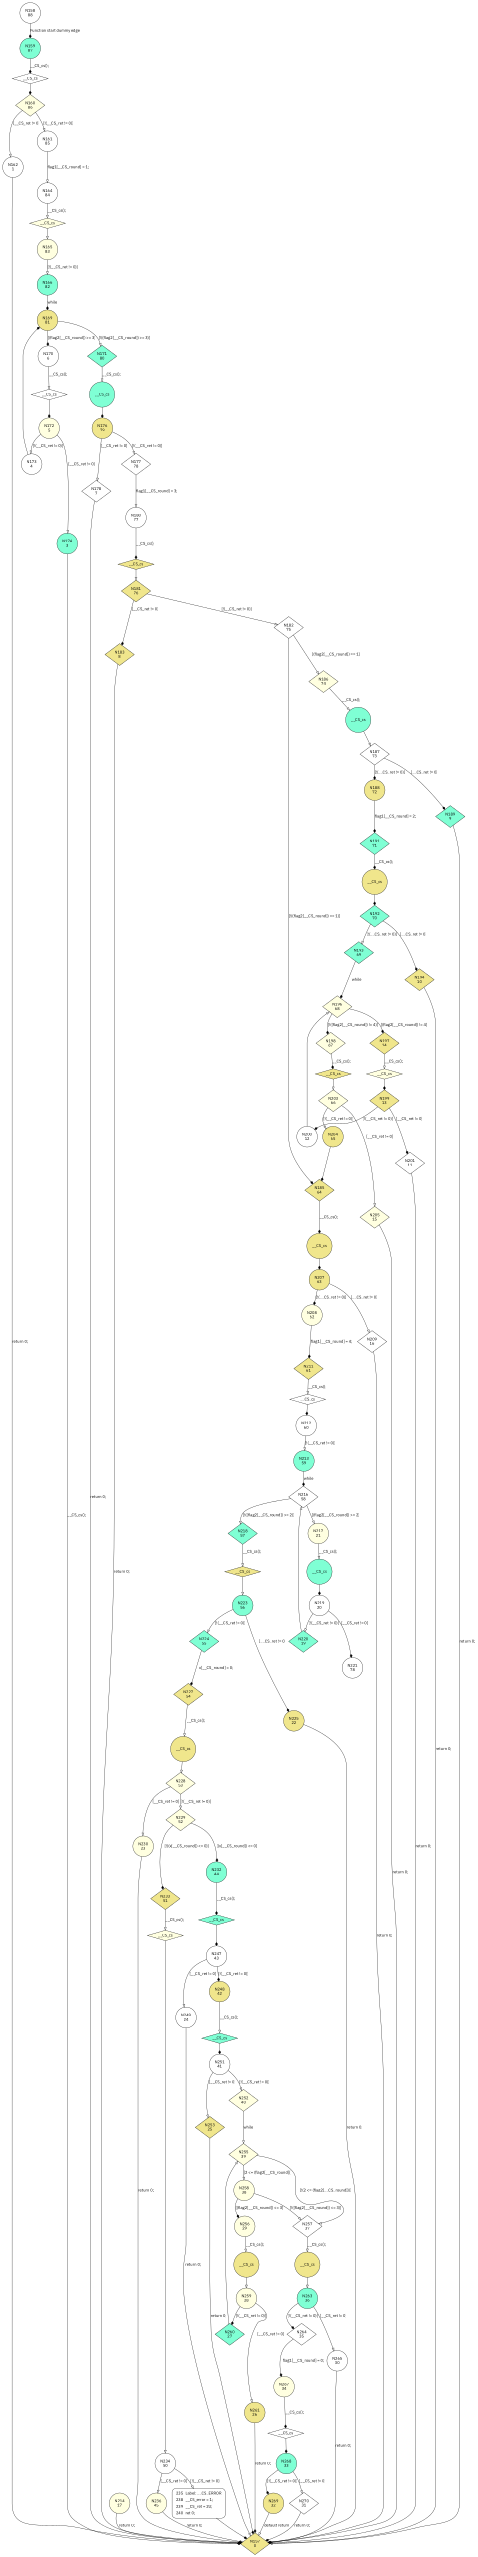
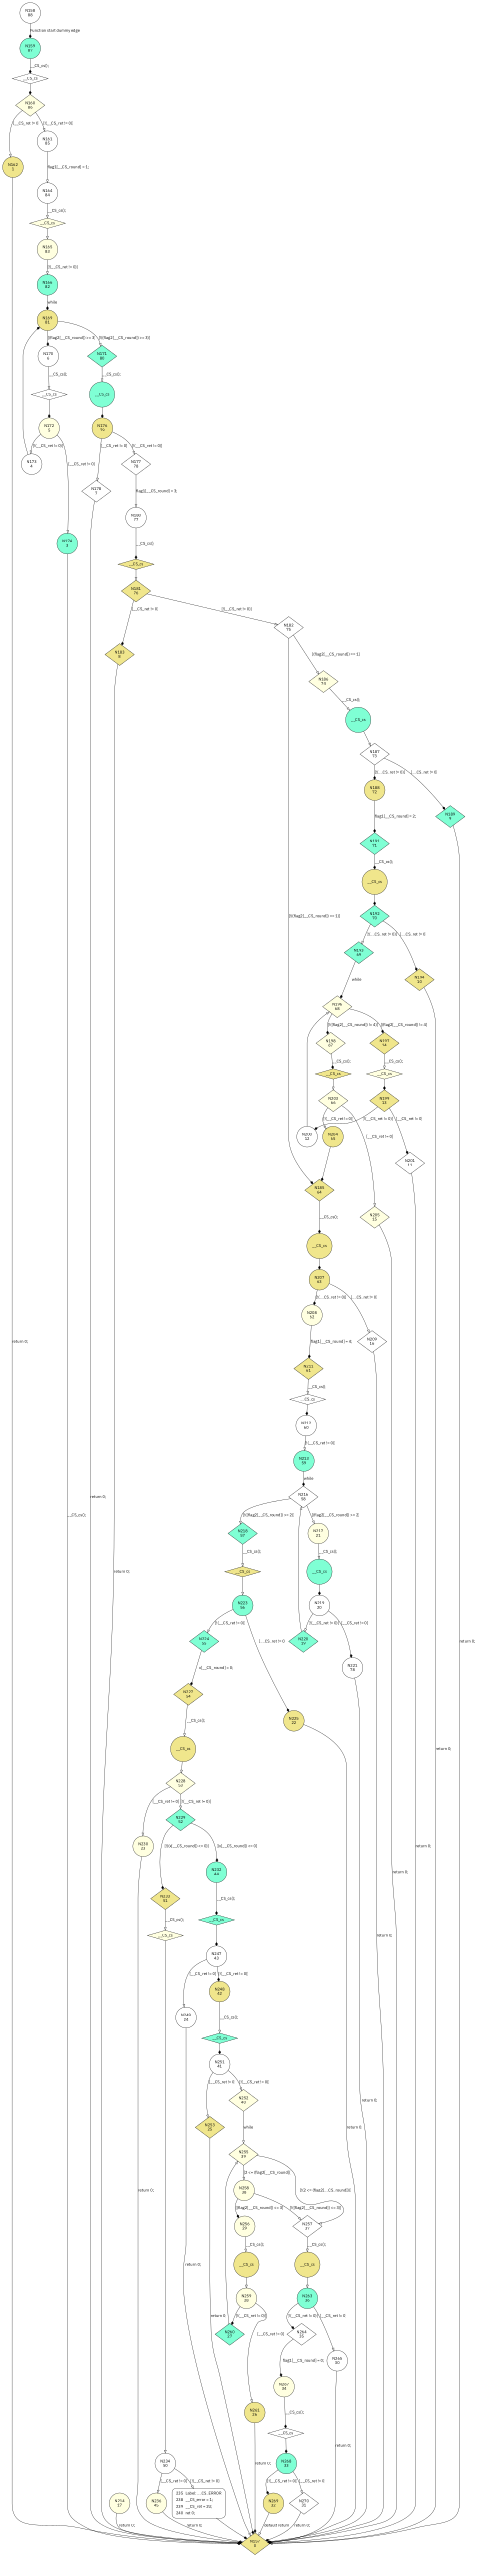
node "N162 1": fillcolor white -> khaki
node "N229 52": fillcolor lightyellow -> aquamarine
edge "N221 78" -> "N157 0": added, label "return 0;"
